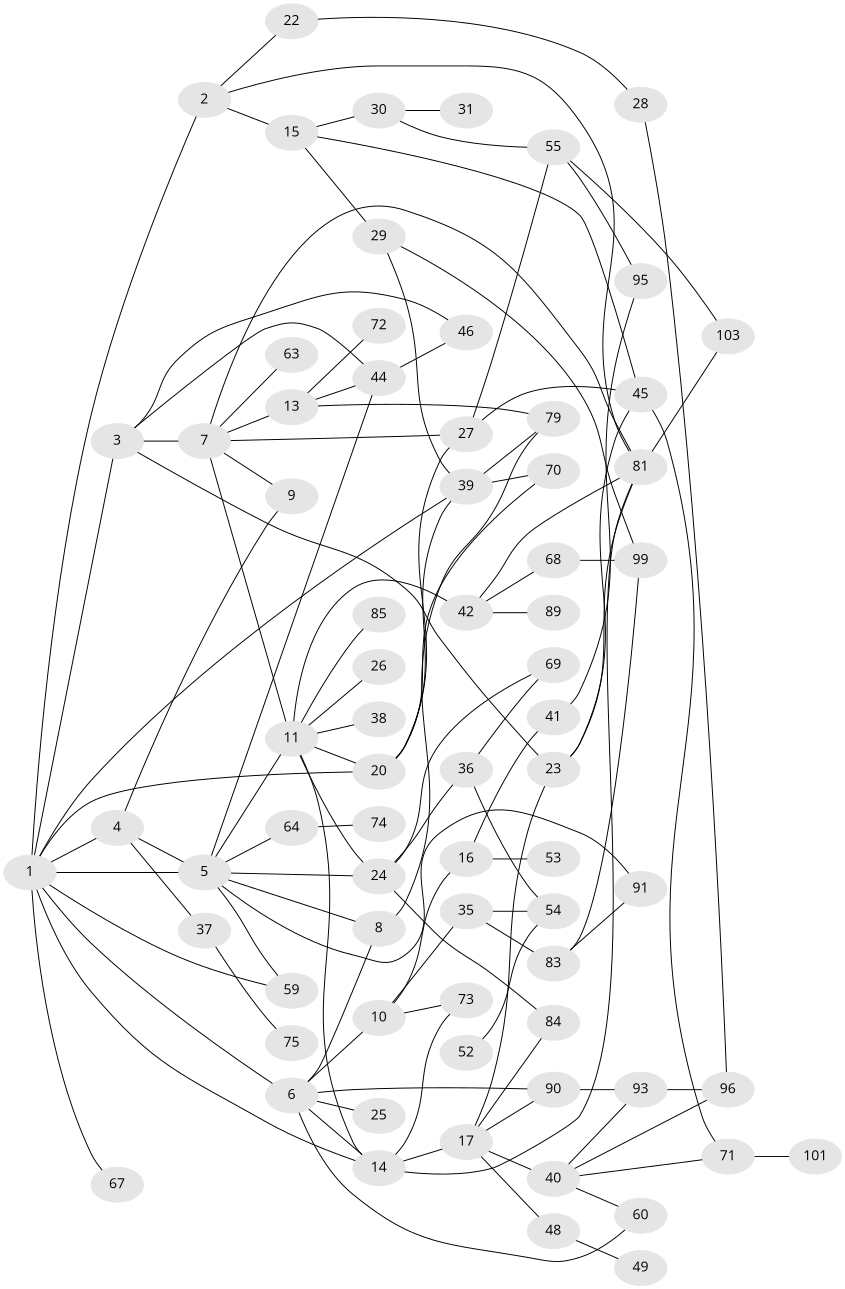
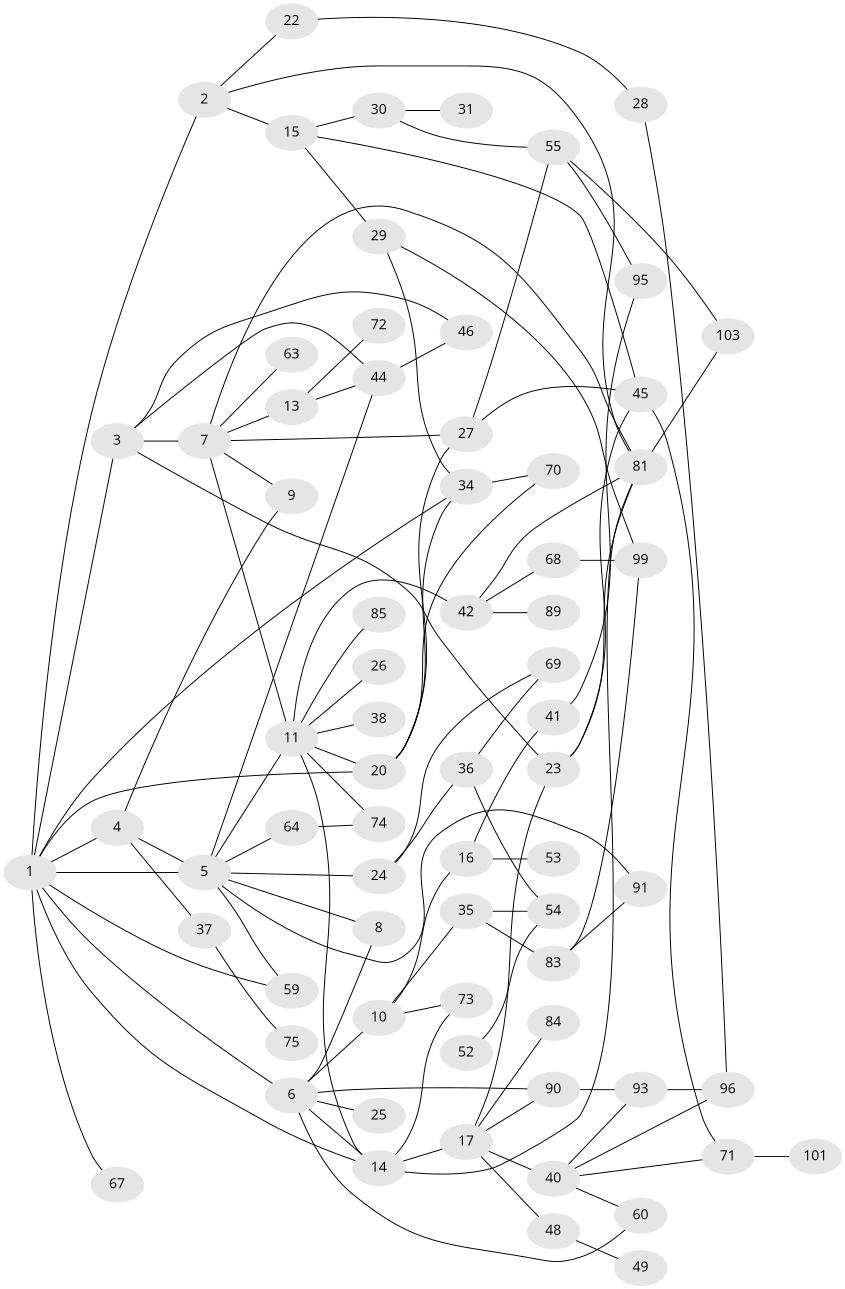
node "79": removed
node "39": label "39" -> "34"
edge "11" -- "24": now "11" -- "74"
edge "24" -- "84": removed
